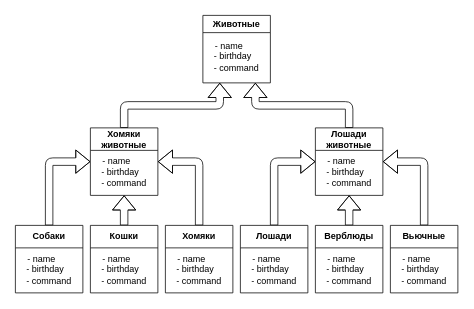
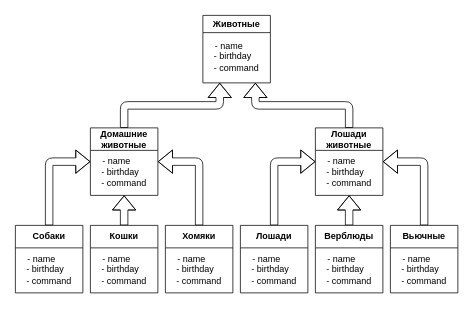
node "Хомяки животные": label "Хомяки животные" -> "Домашние животные"
